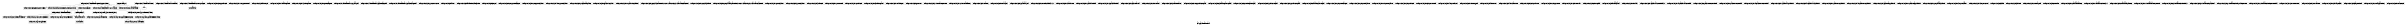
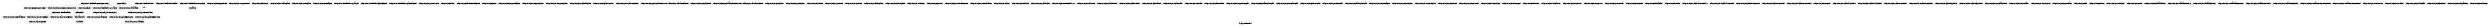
node "_ZN9LAMMPS_NS3Fix15final_integrateEv": added
node "_ZN9LAMMPS_NS3Fix14unpack_restartEii": added
node "_ZN9LAMMPS_NS3Fix10reset_gridEv": added
node "_ZN9LAMMPS_NS3Fix13compute_arrayEii": added
